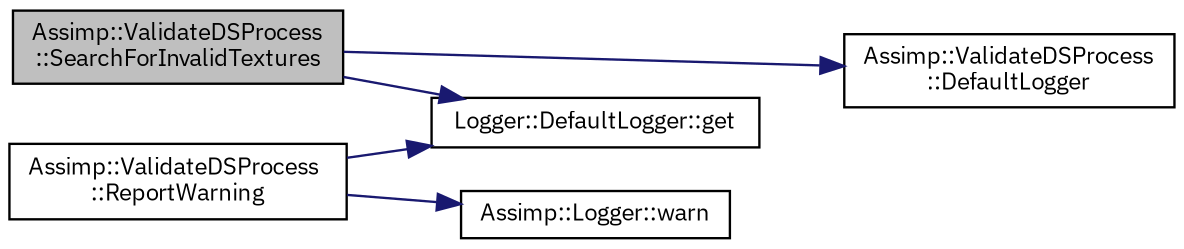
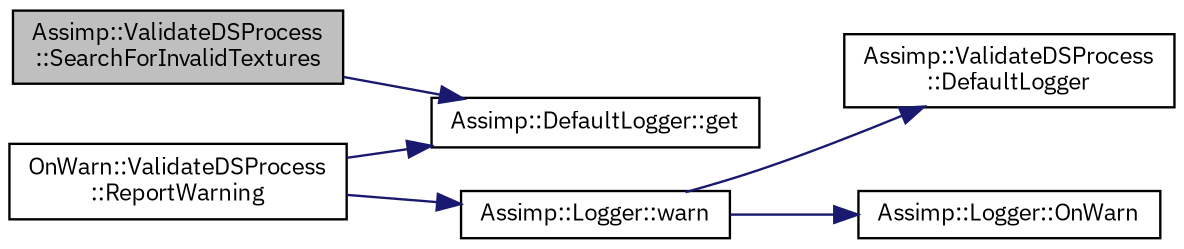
edge "Assimp::ValidateDSProcess ::SearchForInvalidTextures" -> "Assimp::ValidateDSProcess ::DefaultLogger": now "Assimp::Logger::warn" -> "Assimp::ValidateDSProcess ::DefaultLogger"
node "Logger::DefaultLogger::get": label "Logger::DefaultLogger::get" -> "Assimp::DefaultLogger::get"
node "Assimp::ValidateDSProcess ::ReportWarning": label "Assimp::ValidateDSProcess ::ReportWarning" -> "OnWarn::ValidateDSProcess ::ReportWarning"
node "Assimp::Logger::OnWarn": added
